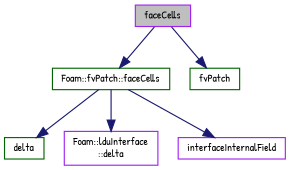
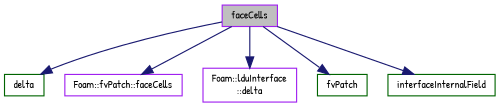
node "Foam::fvPatch::faceCells": color darkgreen -> purple
edge "Foam::fvPatch::faceCells" -> "Foam::lduInterface ::delta": now "faceCells" -> "Foam::lduInterface ::delta"
edge "Foam::fvPatch::faceCells" -> "delta": now "faceCells" -> "delta"
edge "Foam::fvPatch::faceCells" -> "interfaceInternalField": now "faceCells" -> "interfaceInternalField"
node "interfaceInternalField": color purple -> darkgreen
